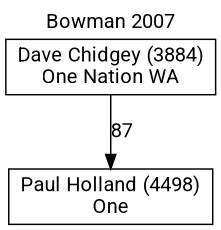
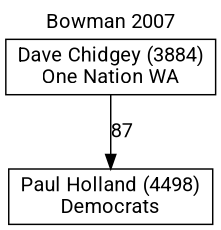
node "Paul Holland (4498) One": label "Paul Holland (4498) One" -> "Paul Holland (4498) Democrats"
